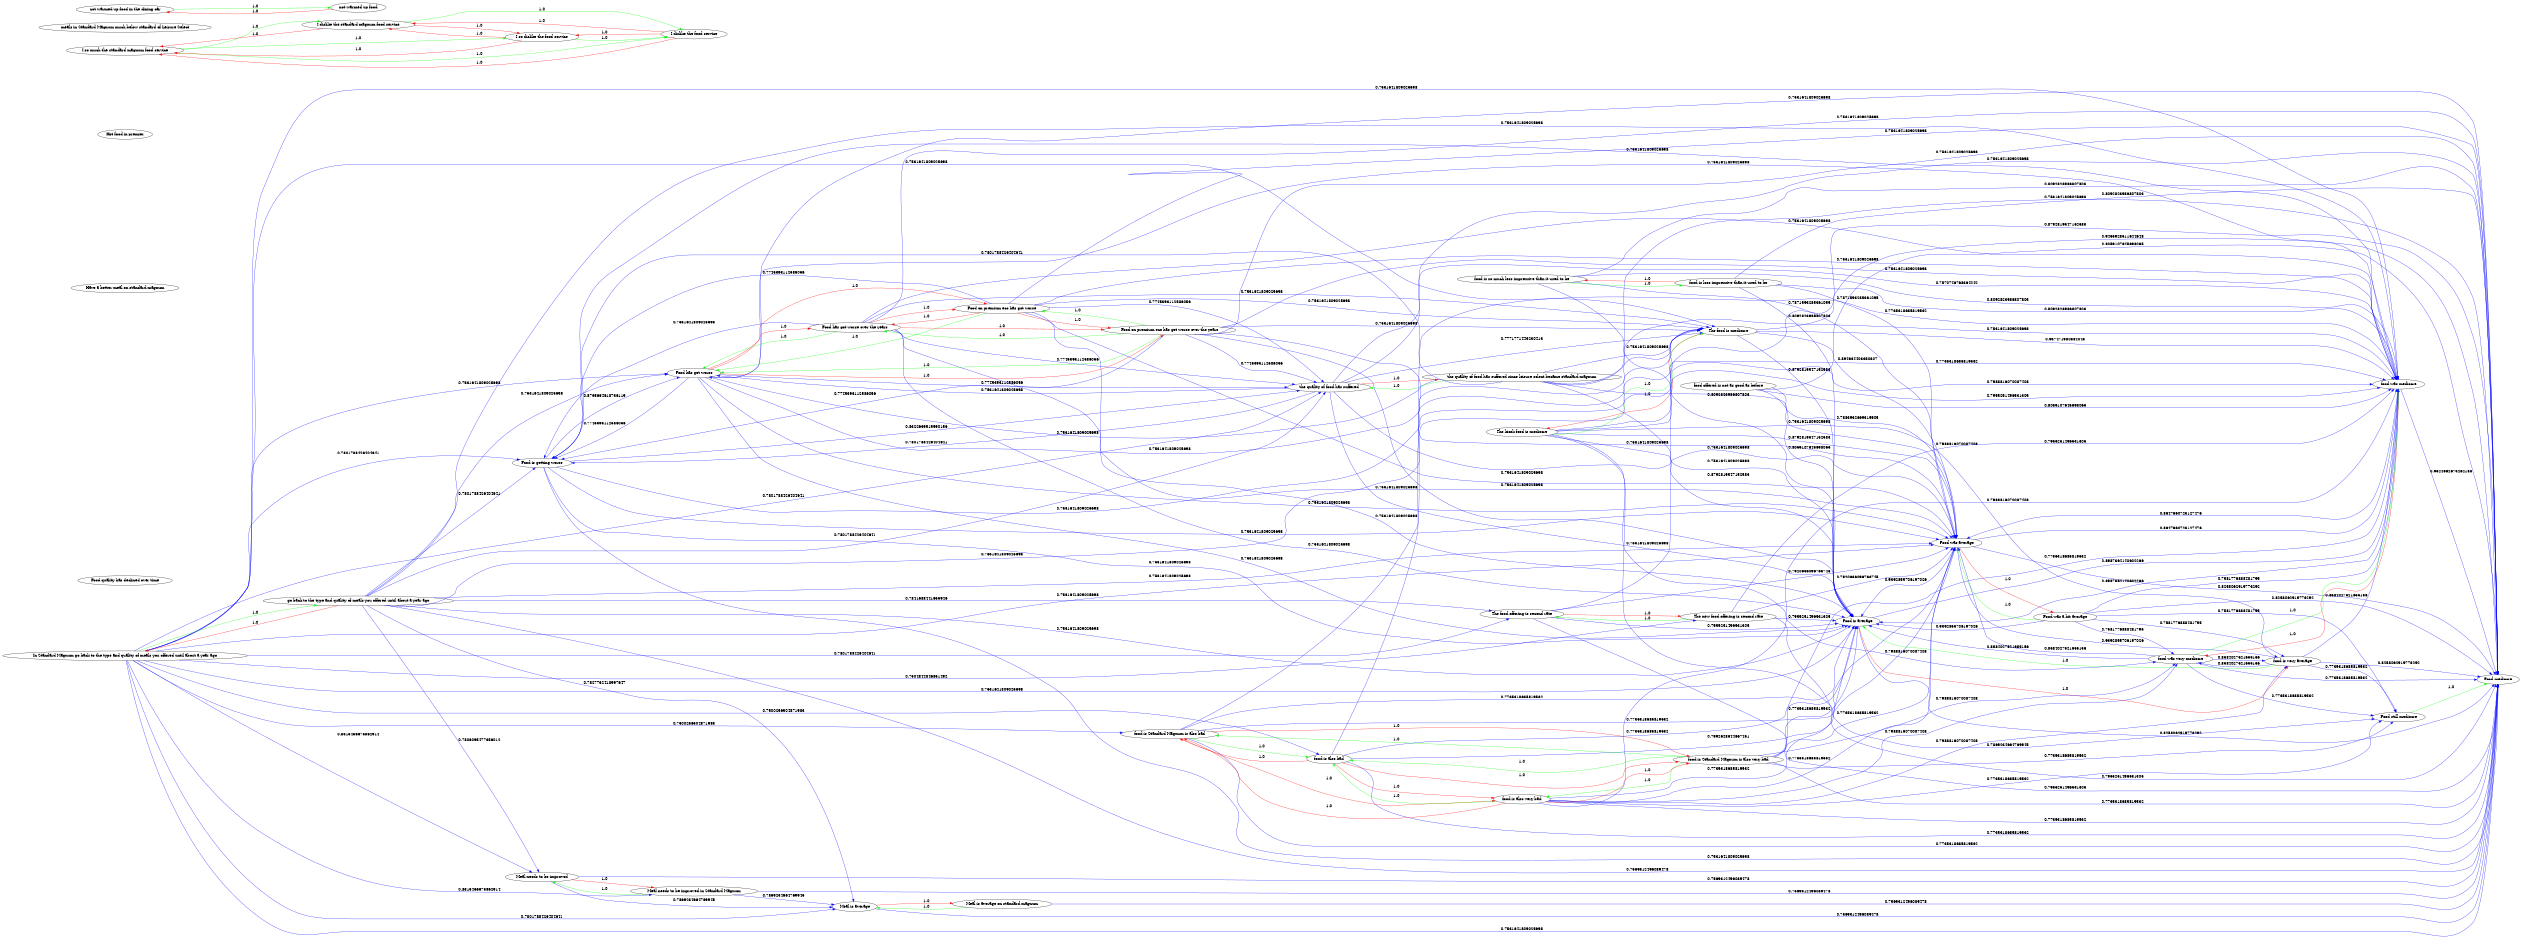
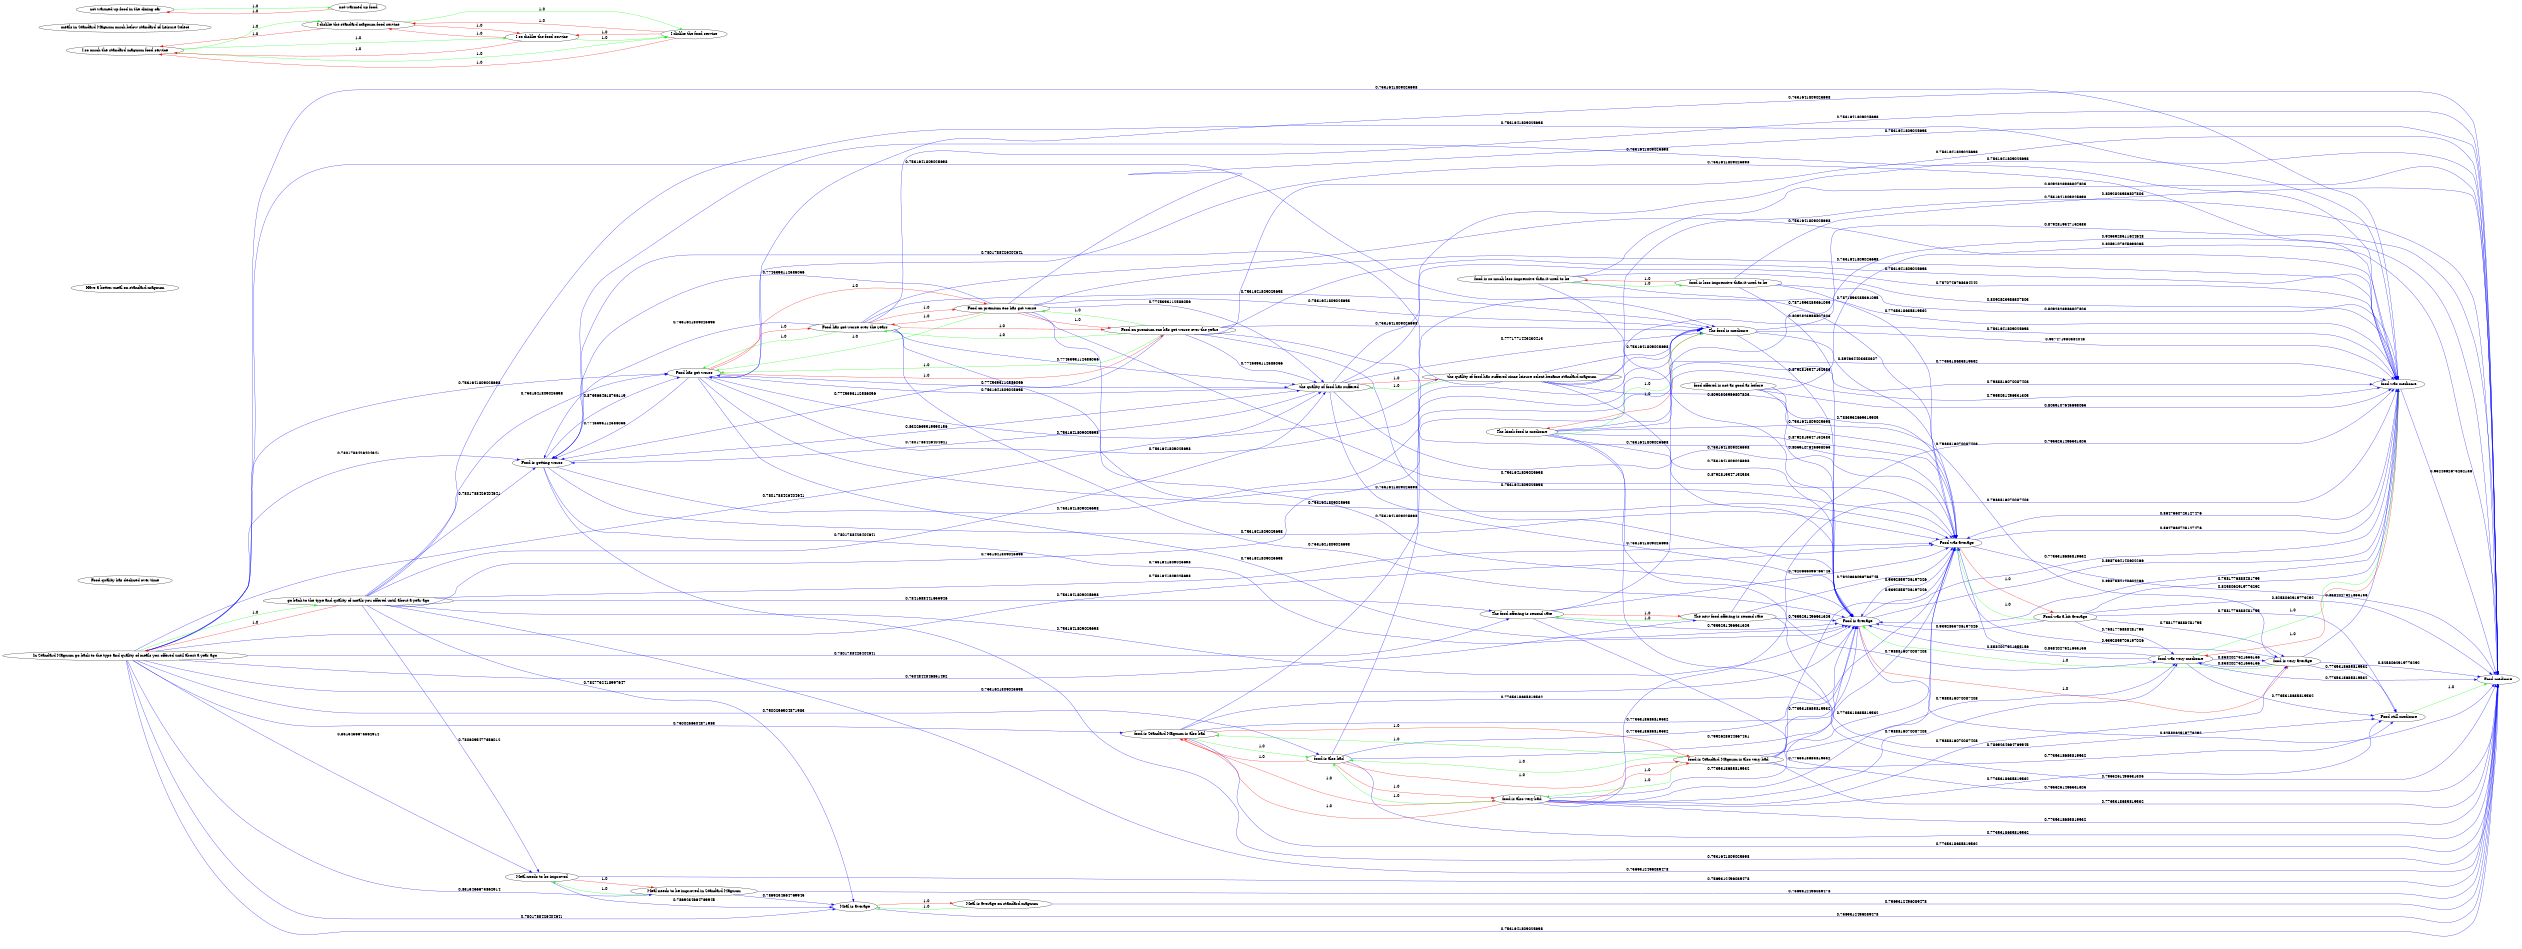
node "Hot food in premier": removed
edge "Food is average" -> "Food was average": added, label "0.9392855706197026"
